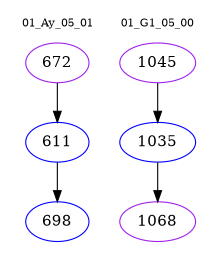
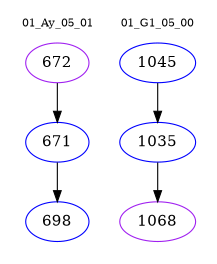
node "1045": color purple -> blue
node "611": label "611" -> "671"
